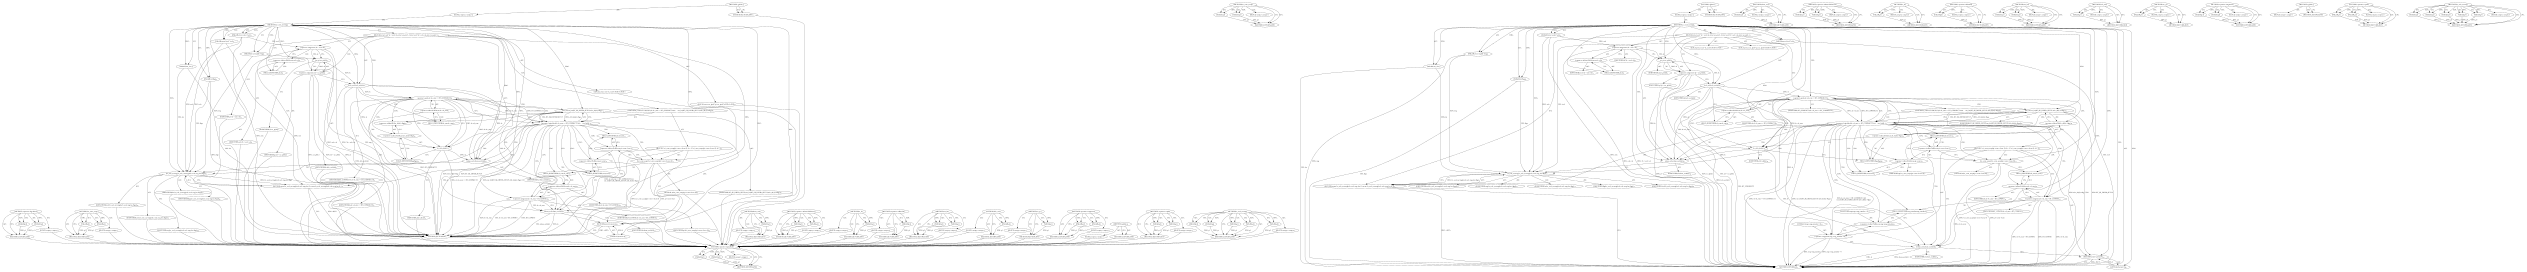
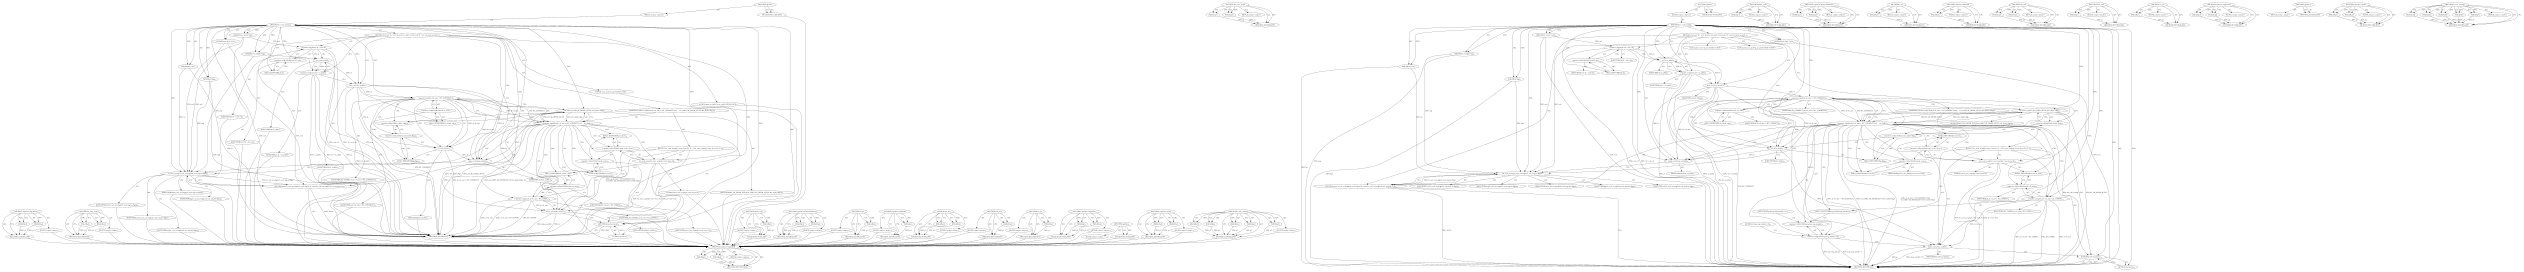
edge "(<operator>.indirectFieldAccess,msg->msg_namelen)" -> "(FIELD_IDENTIFIER,msg_namelen,msg_namelen)": removed, label "AST:"
